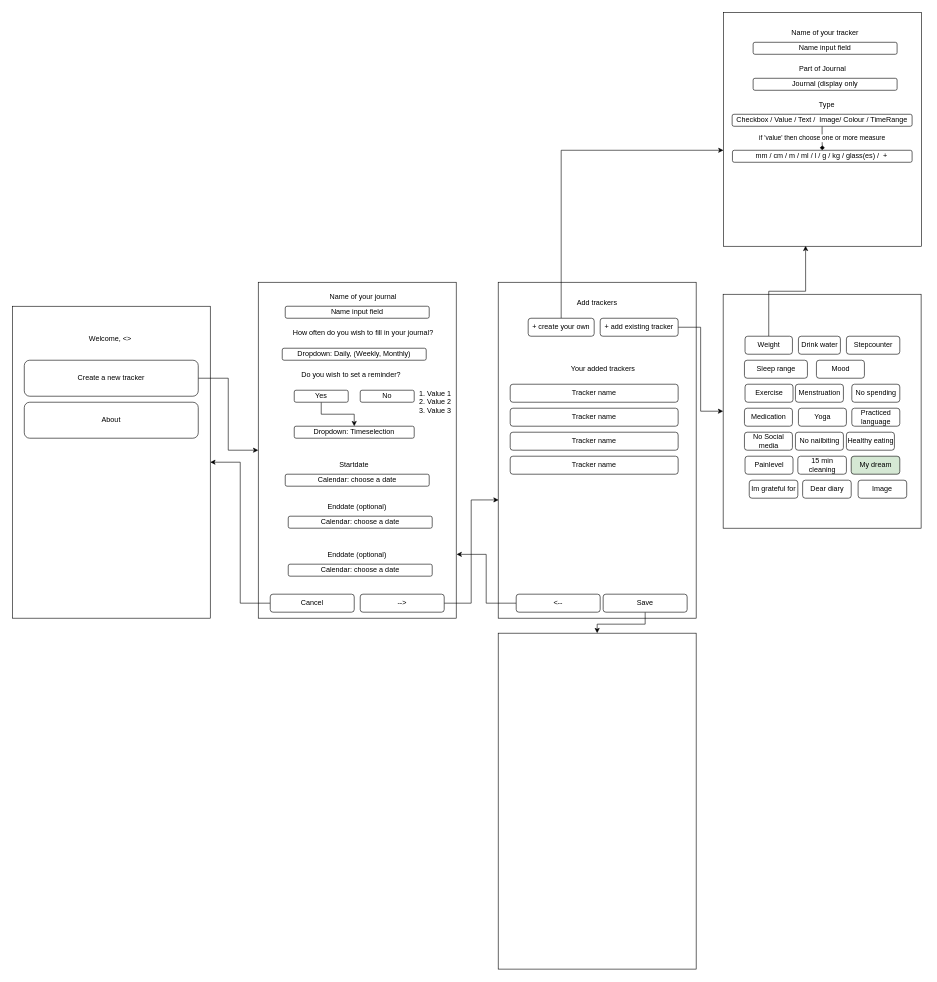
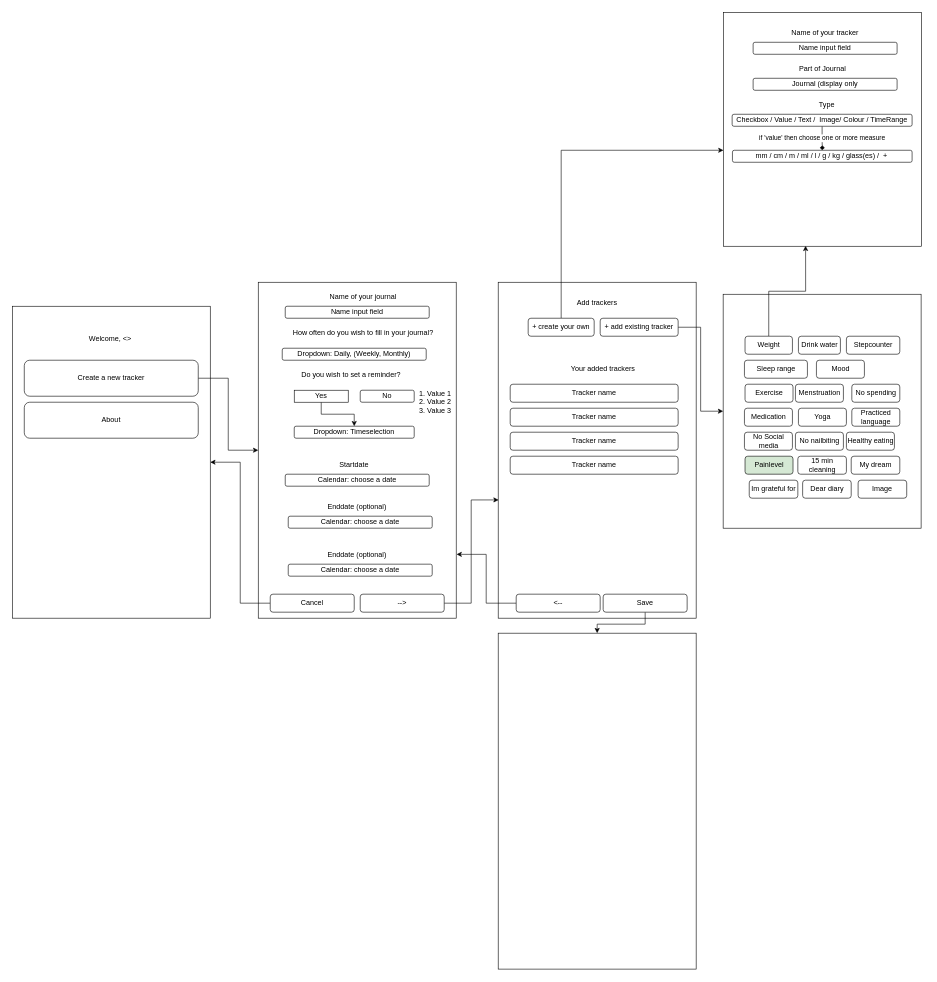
node "Yes": shape rounded rectangle -> rectangle
node "Painlevel": fillcolor #ffffff -> #d5e8d4
node "My dream": fillcolor #d5e8d4 -> #ffffff
